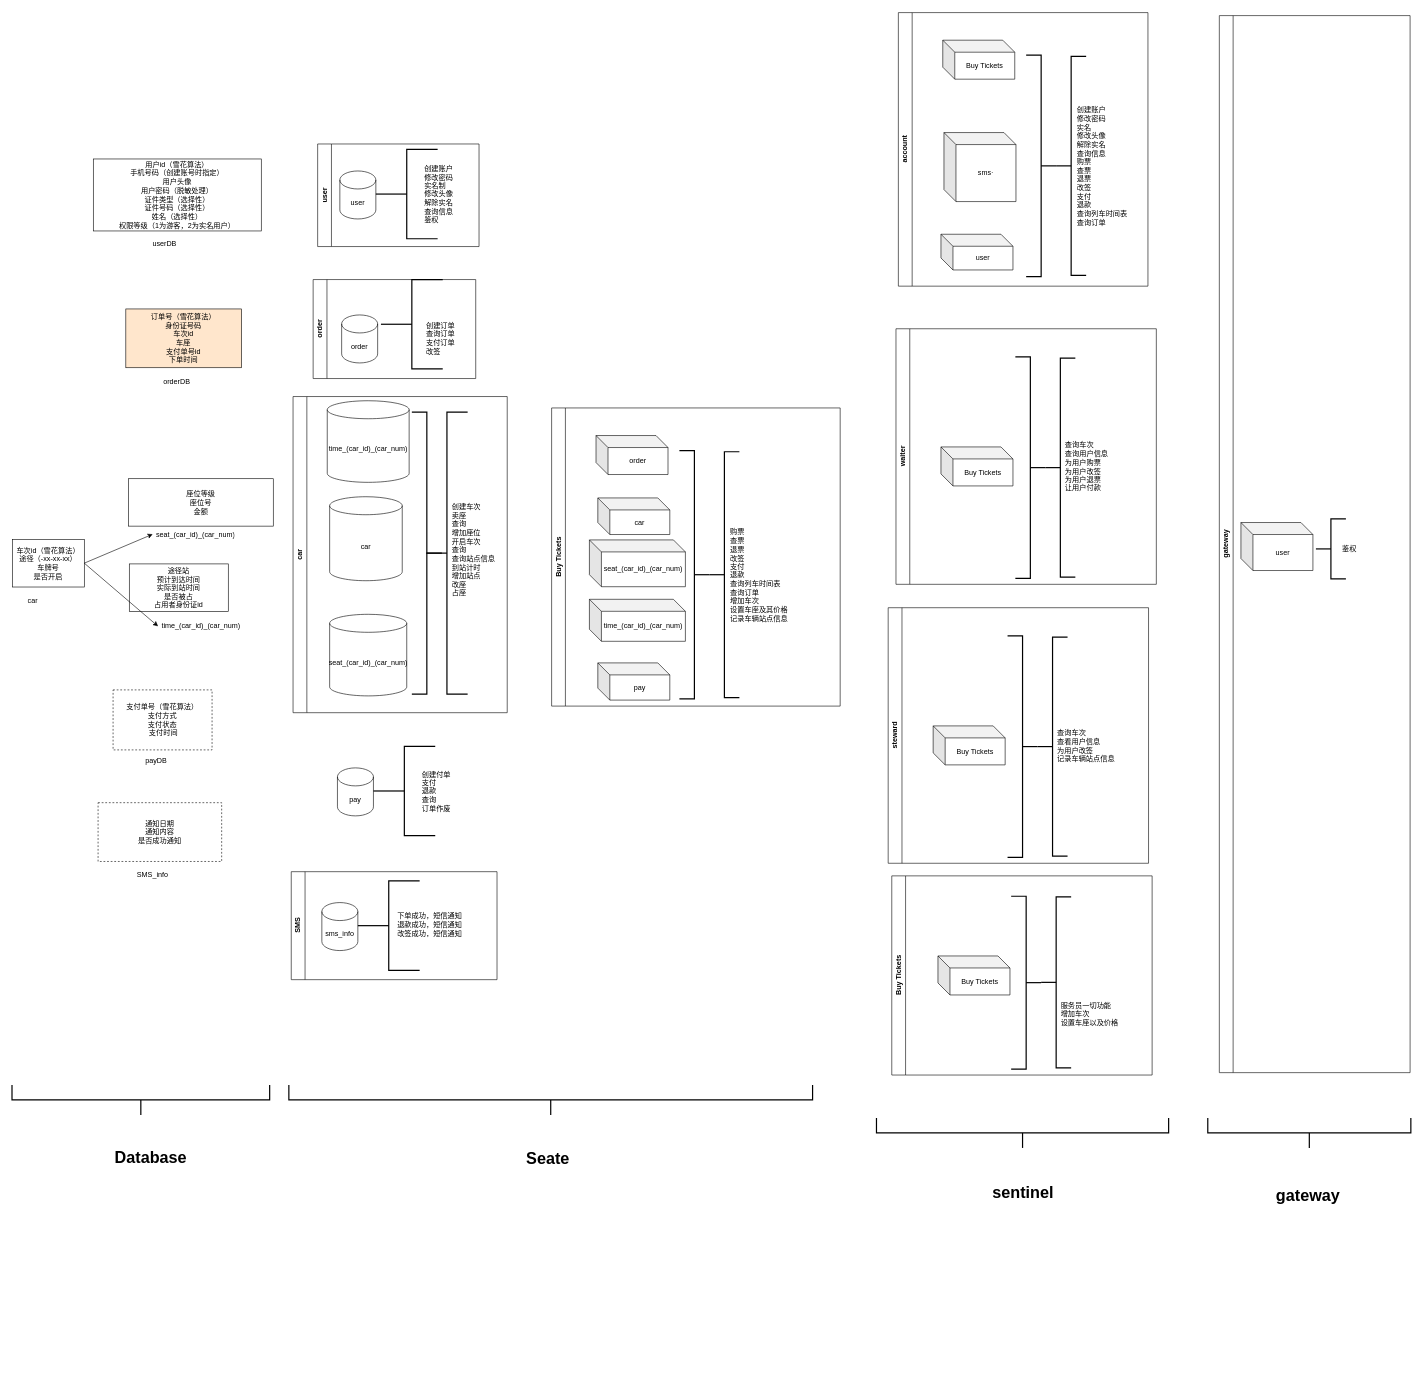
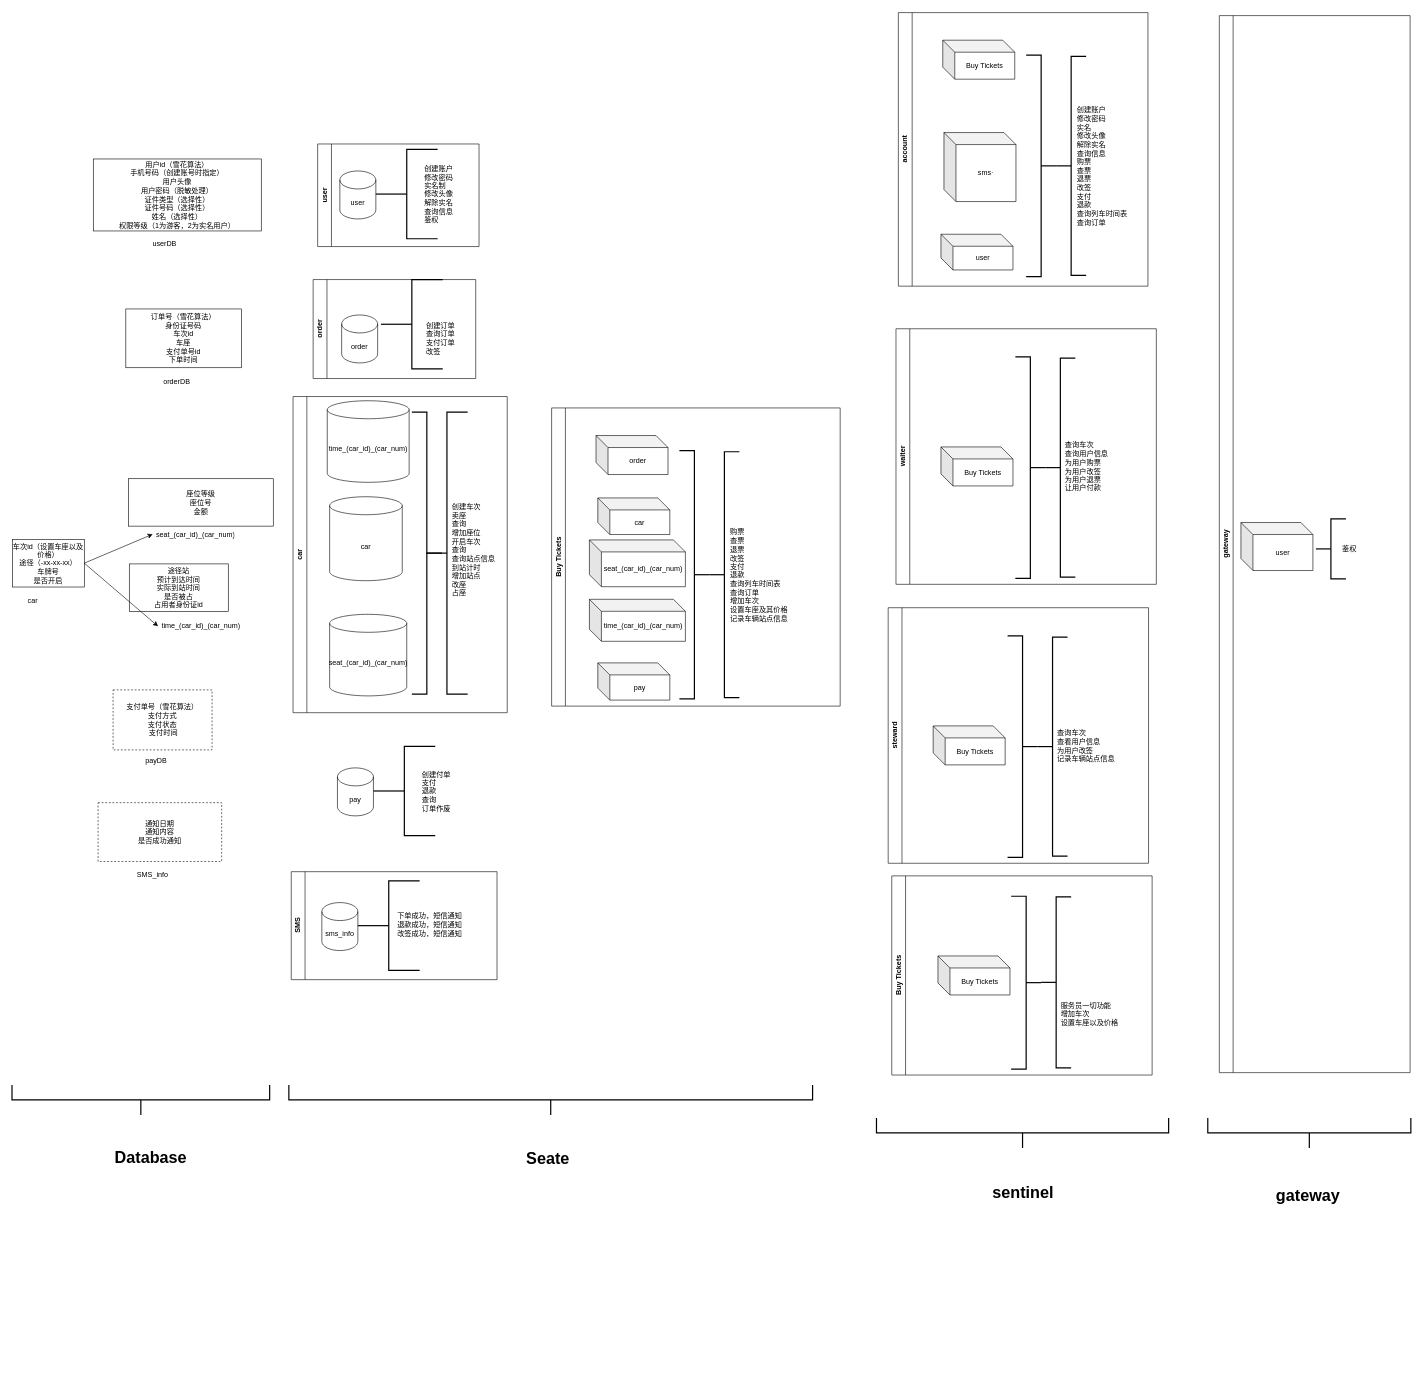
node "订单号（雪花算法） 身份证号码 车次id 车座 支付单号id 下单时间": fillcolor #ffe6cc -> #ffffff
node "车次id（雪花算法） 途径（-xx-xx-xx） 车牌号 是否开启": label "车次id（雪花算法） 途径（-xx-xx-xx） 车牌号 是否开启" -> "车次id（设置车座以及价格） 途径（-xx-xx-xx） 车牌号 是否开启"
